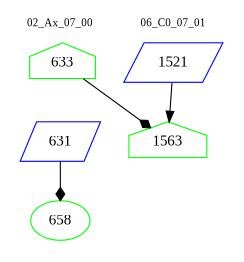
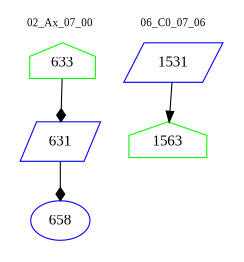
cluster "06_C0_07_01": label "06_C0_07_01" -> "06_C0_07_06"
node "1521": label "1521" -> "1531"
edge "633" -> "1563": now "633" -> "631"
node "658": color green -> blue
